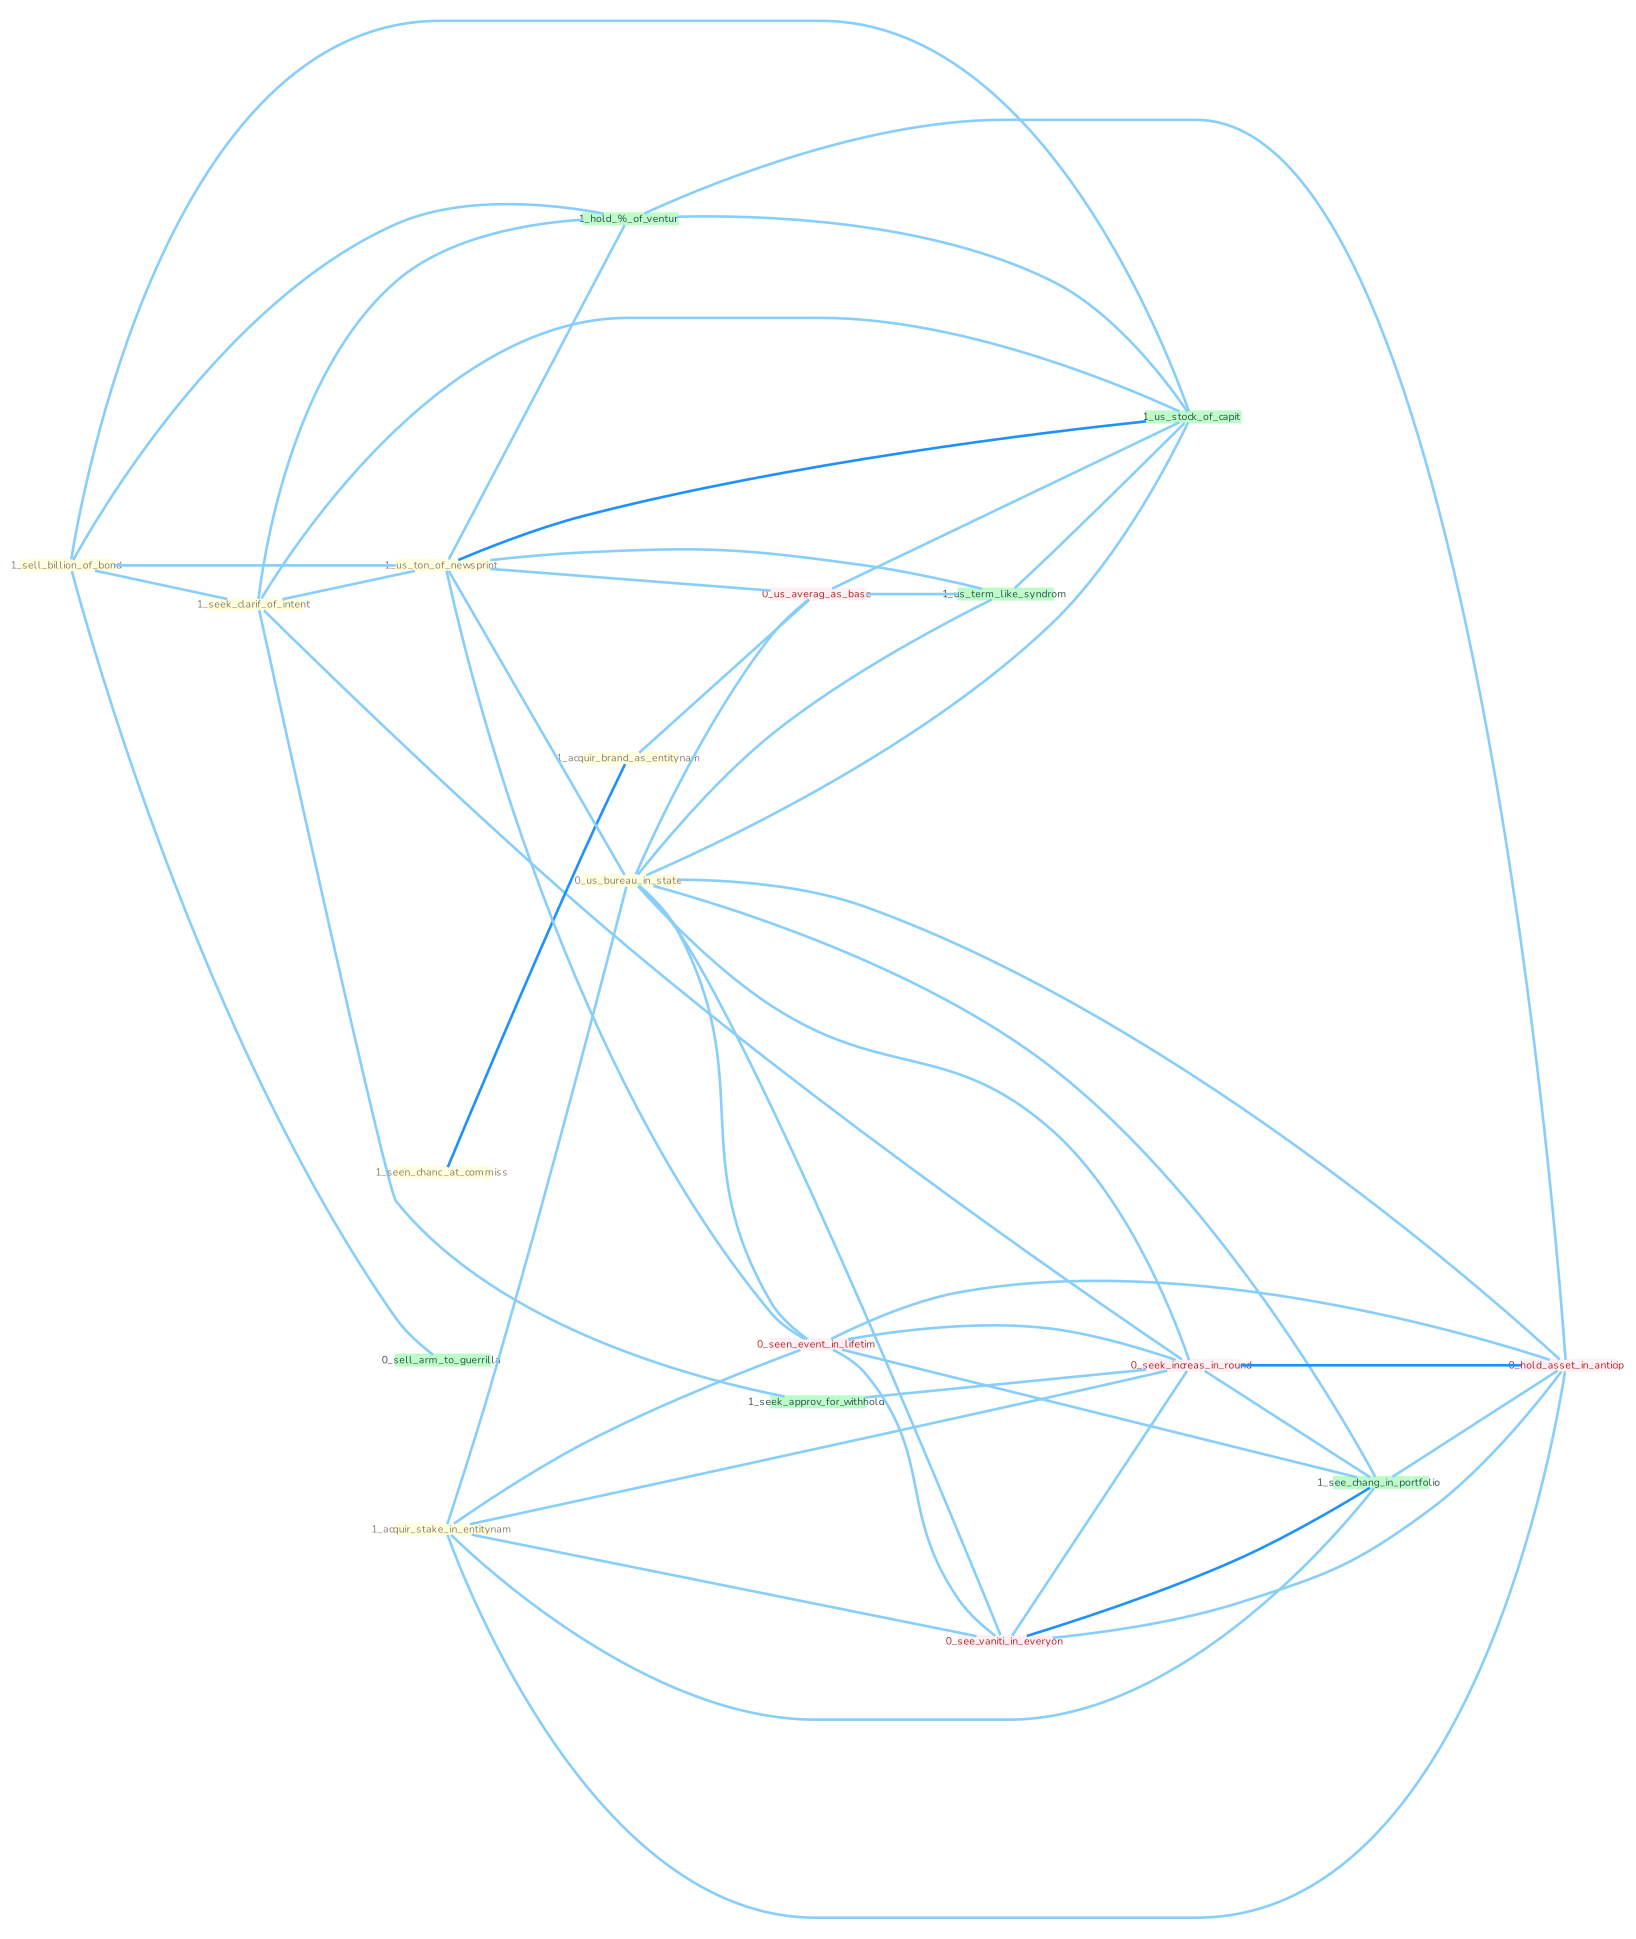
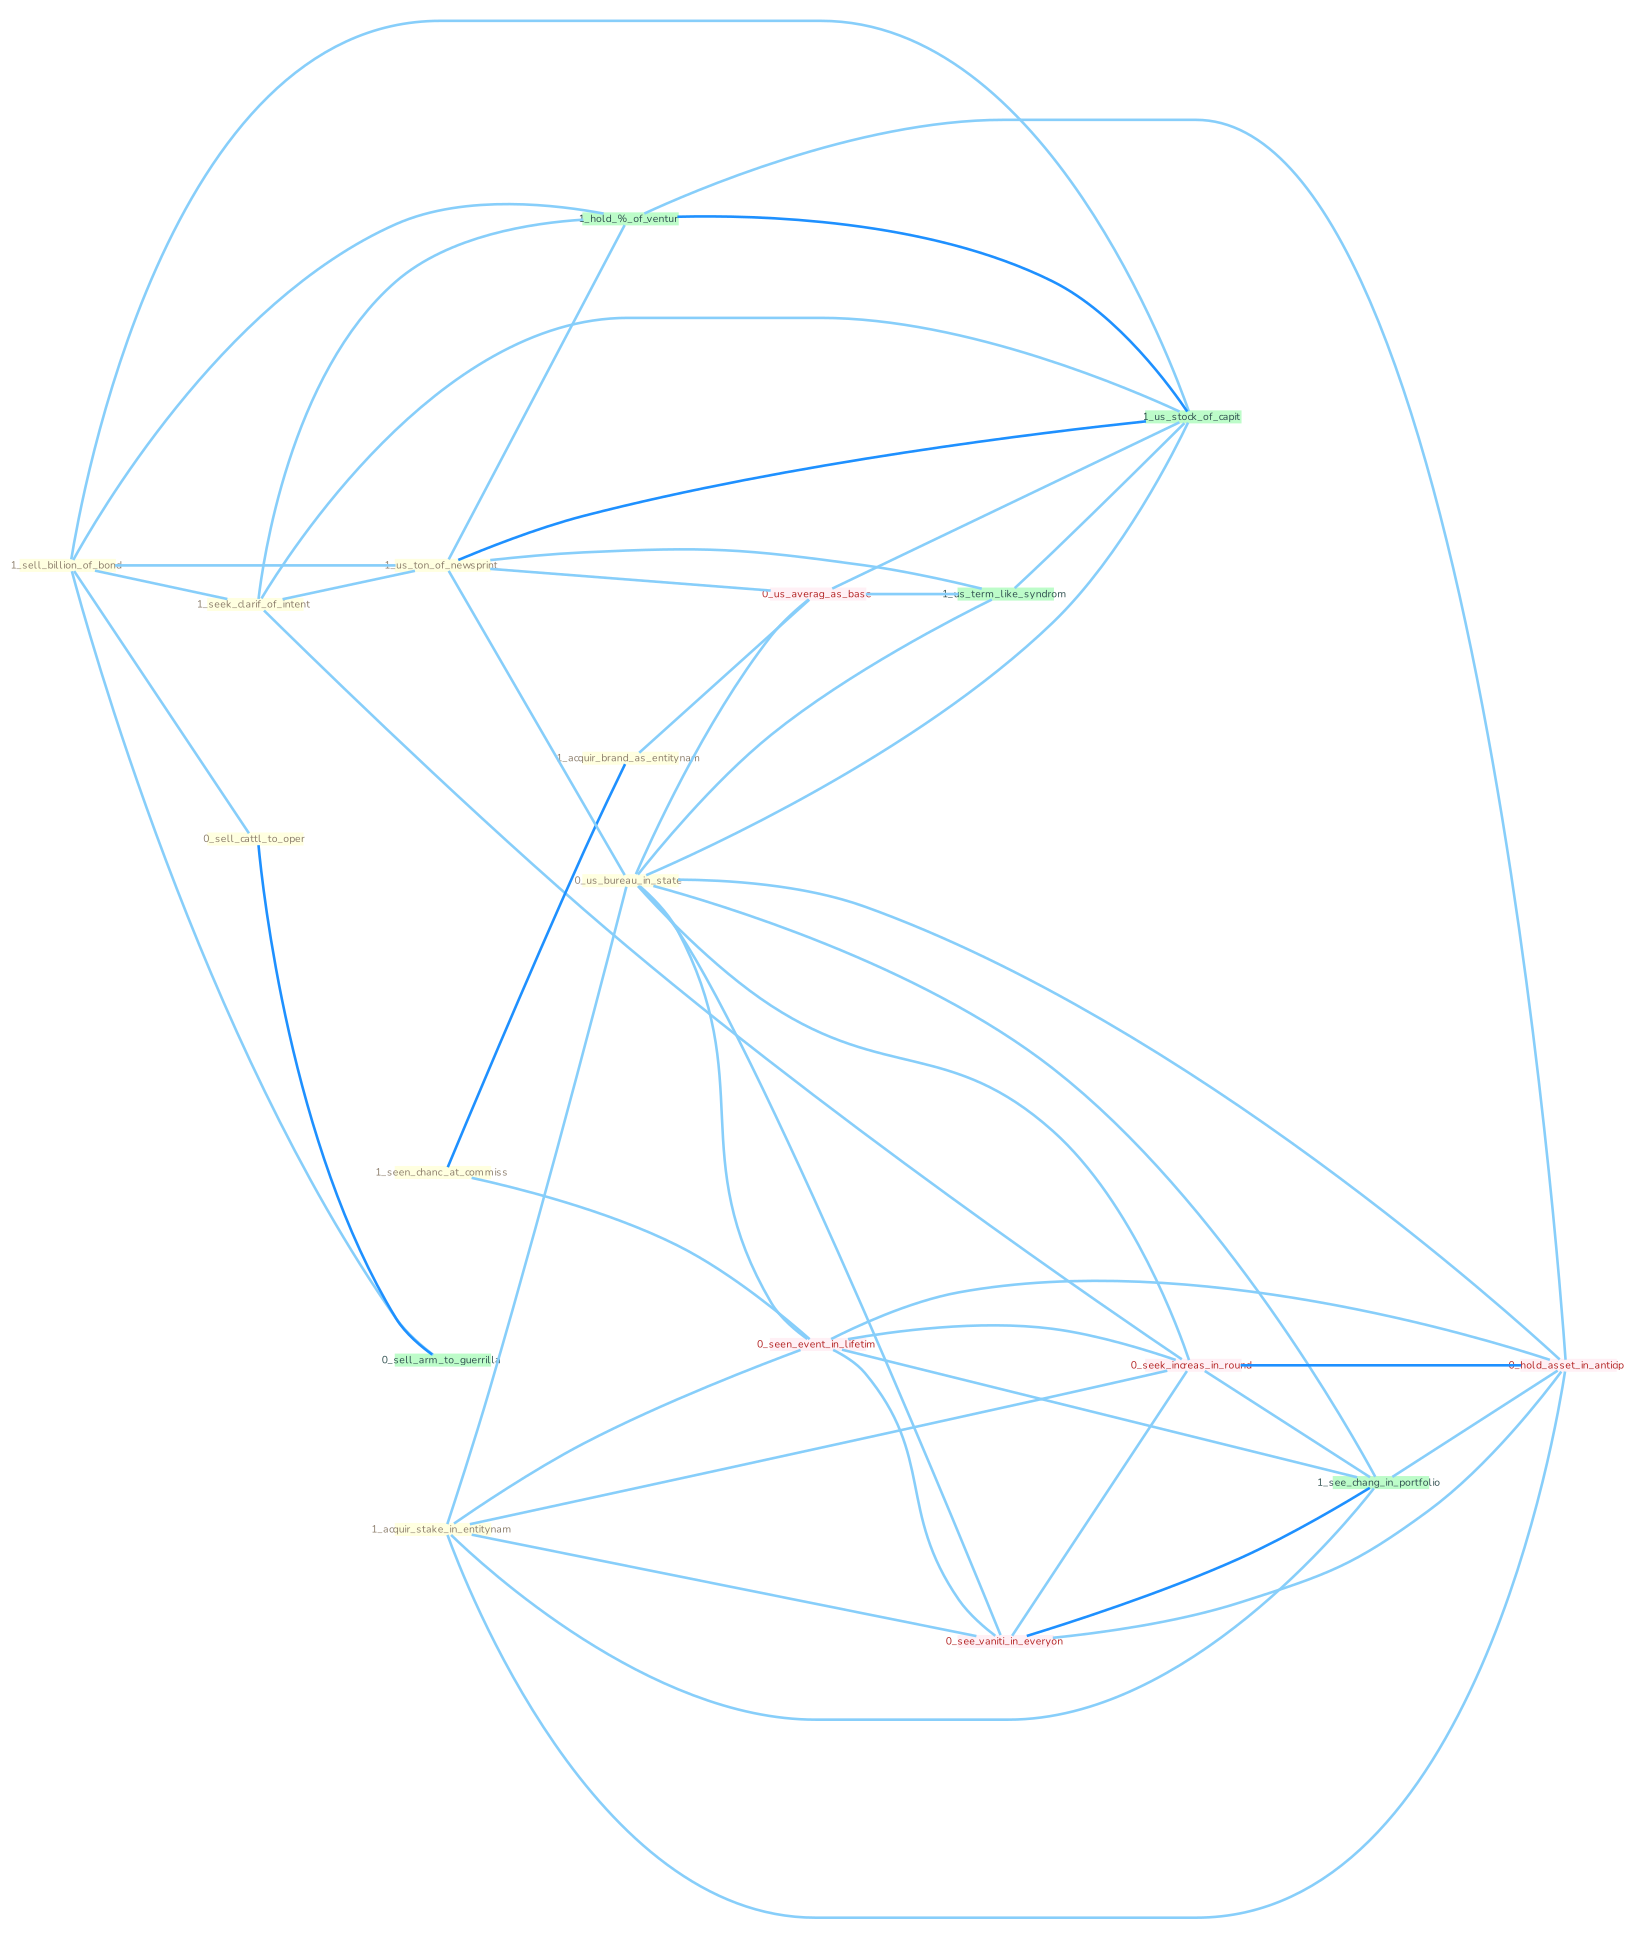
edge "1_hold_%_of_ventur" -- "1_us_stock_of_capit": color #87cefa -> #1e90ff
node "0_sell_cattl_to_oper": added
edge "1_us_ton_of_newsprint" -- "0_seen_event_in_lifetim": now "1_seen_chanc_at_commiss" -- "0_seen_event_in_lifetim"
node "1_seek_approv_for_withhold": removed
